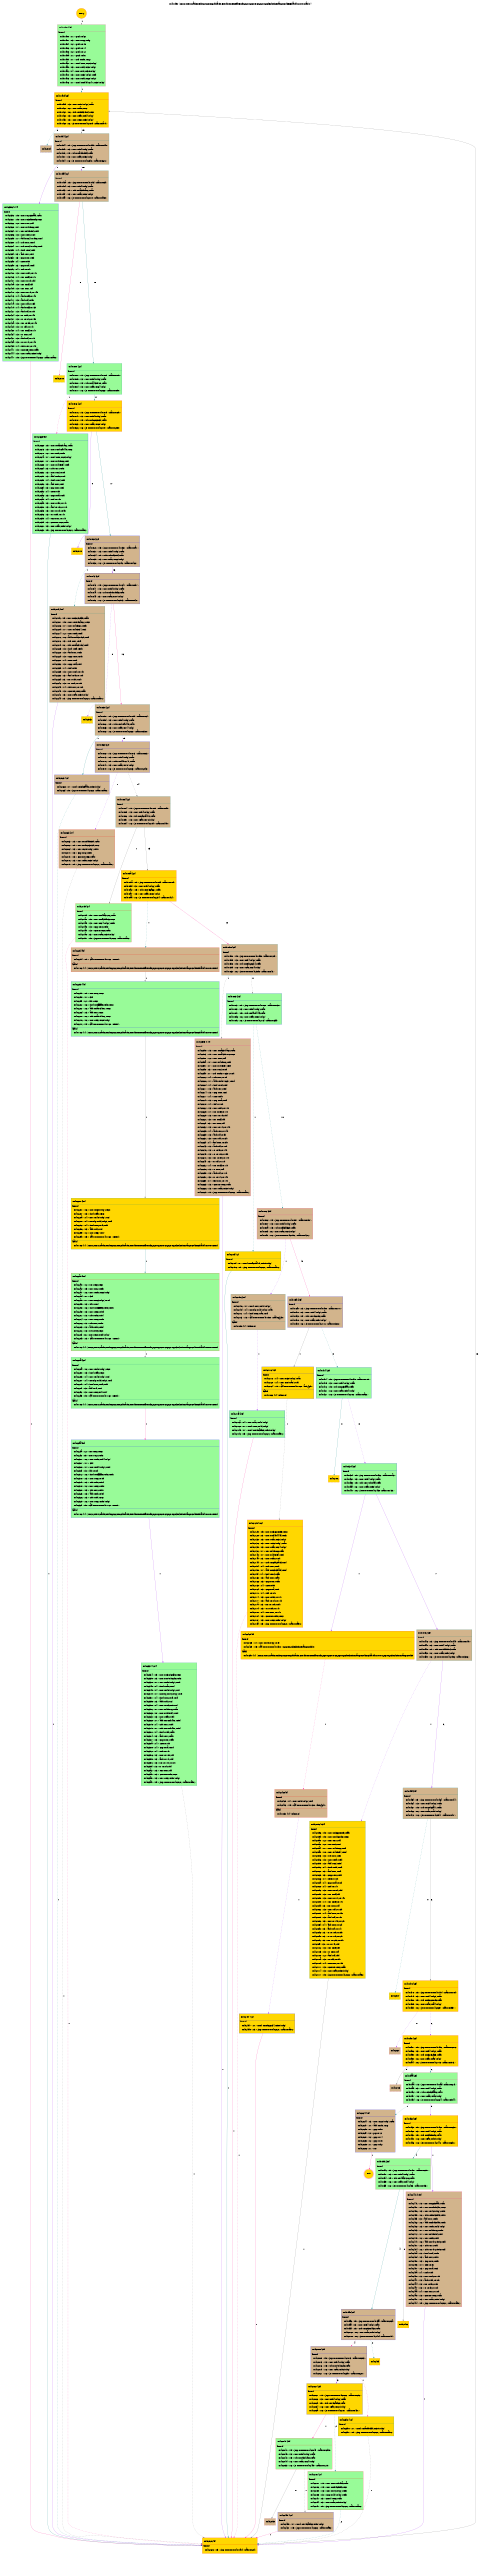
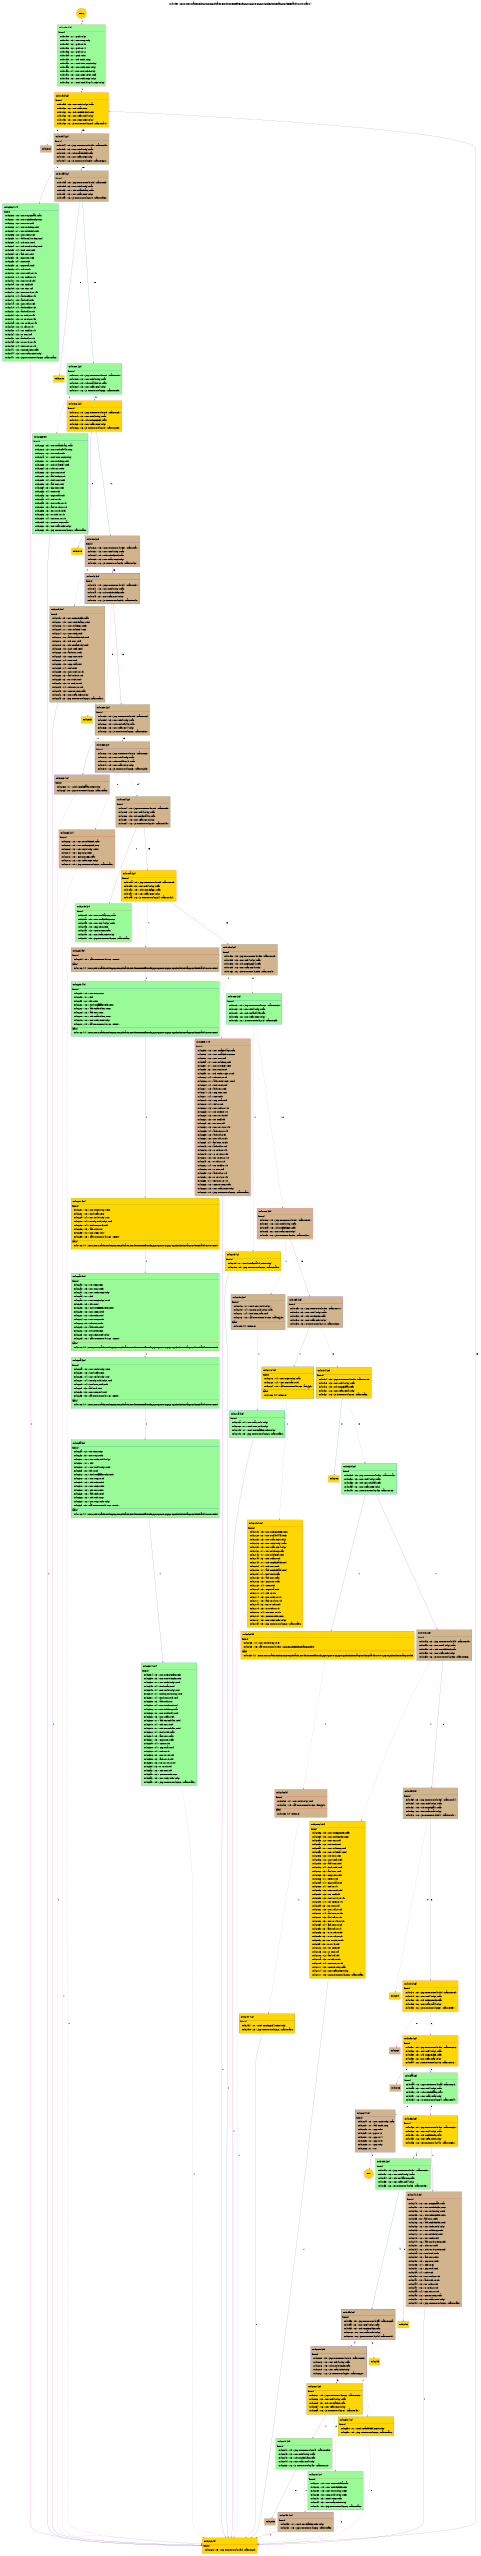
node "0x401f14 [25]": fillcolor palegreen -> gold
